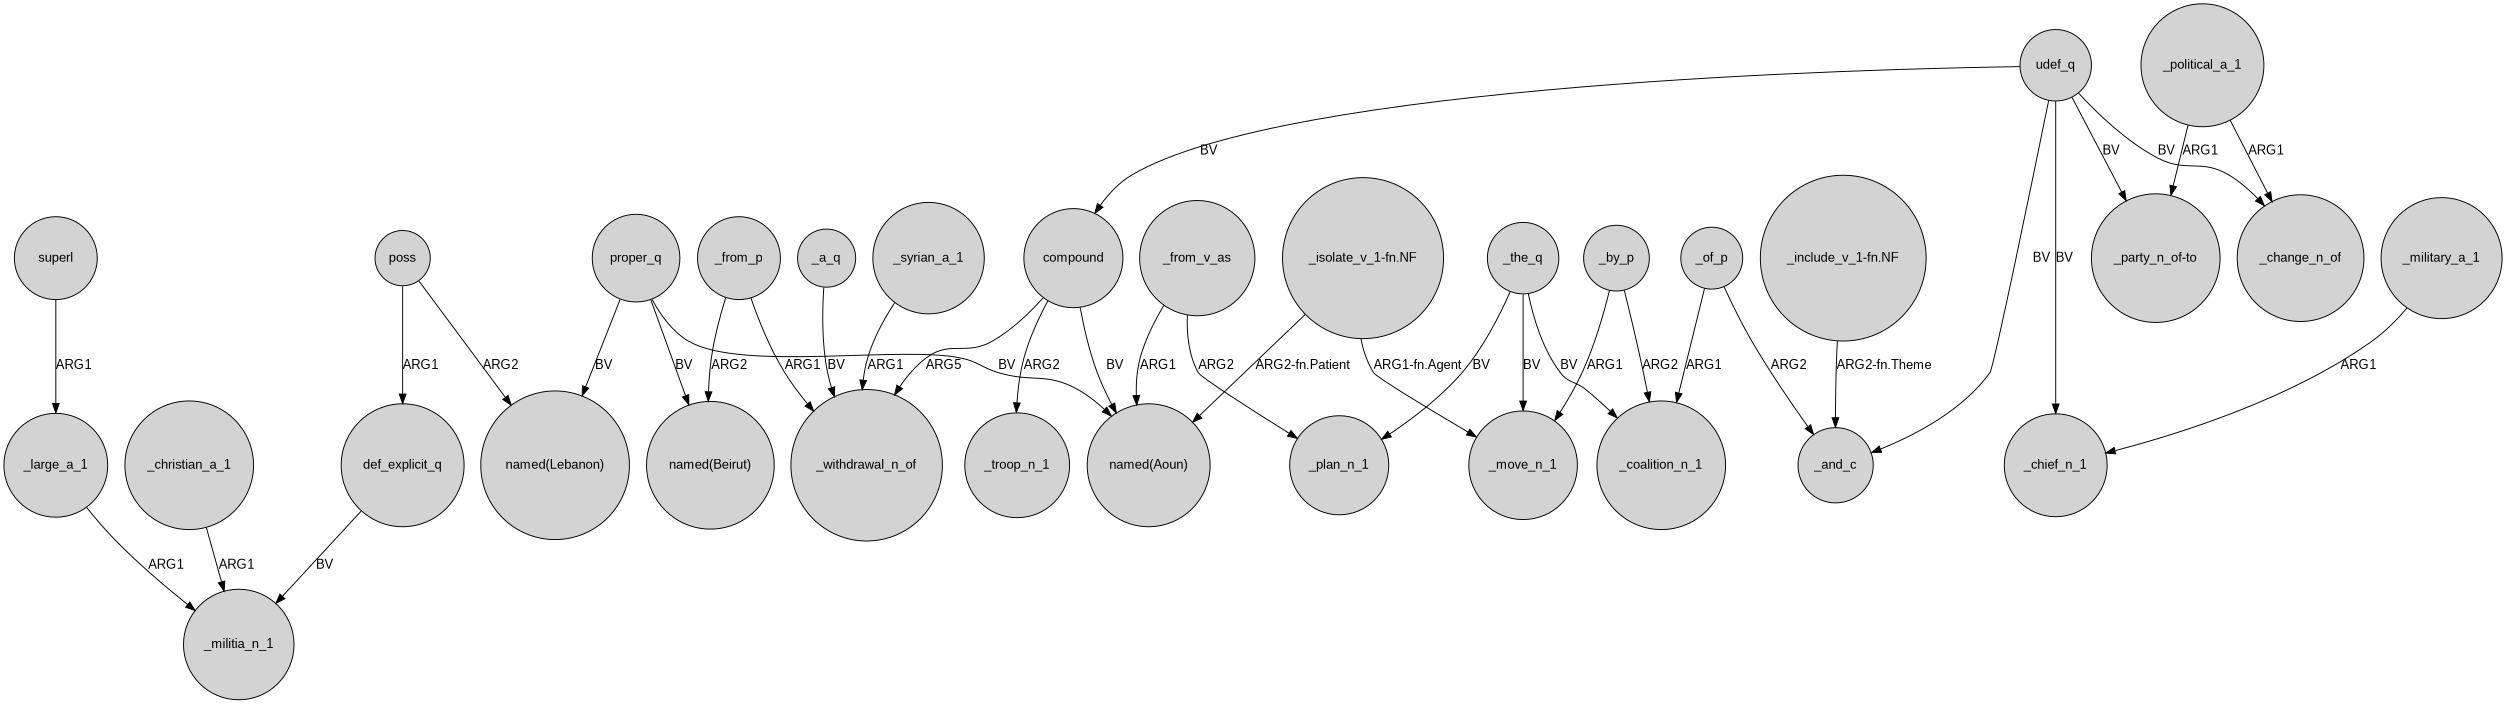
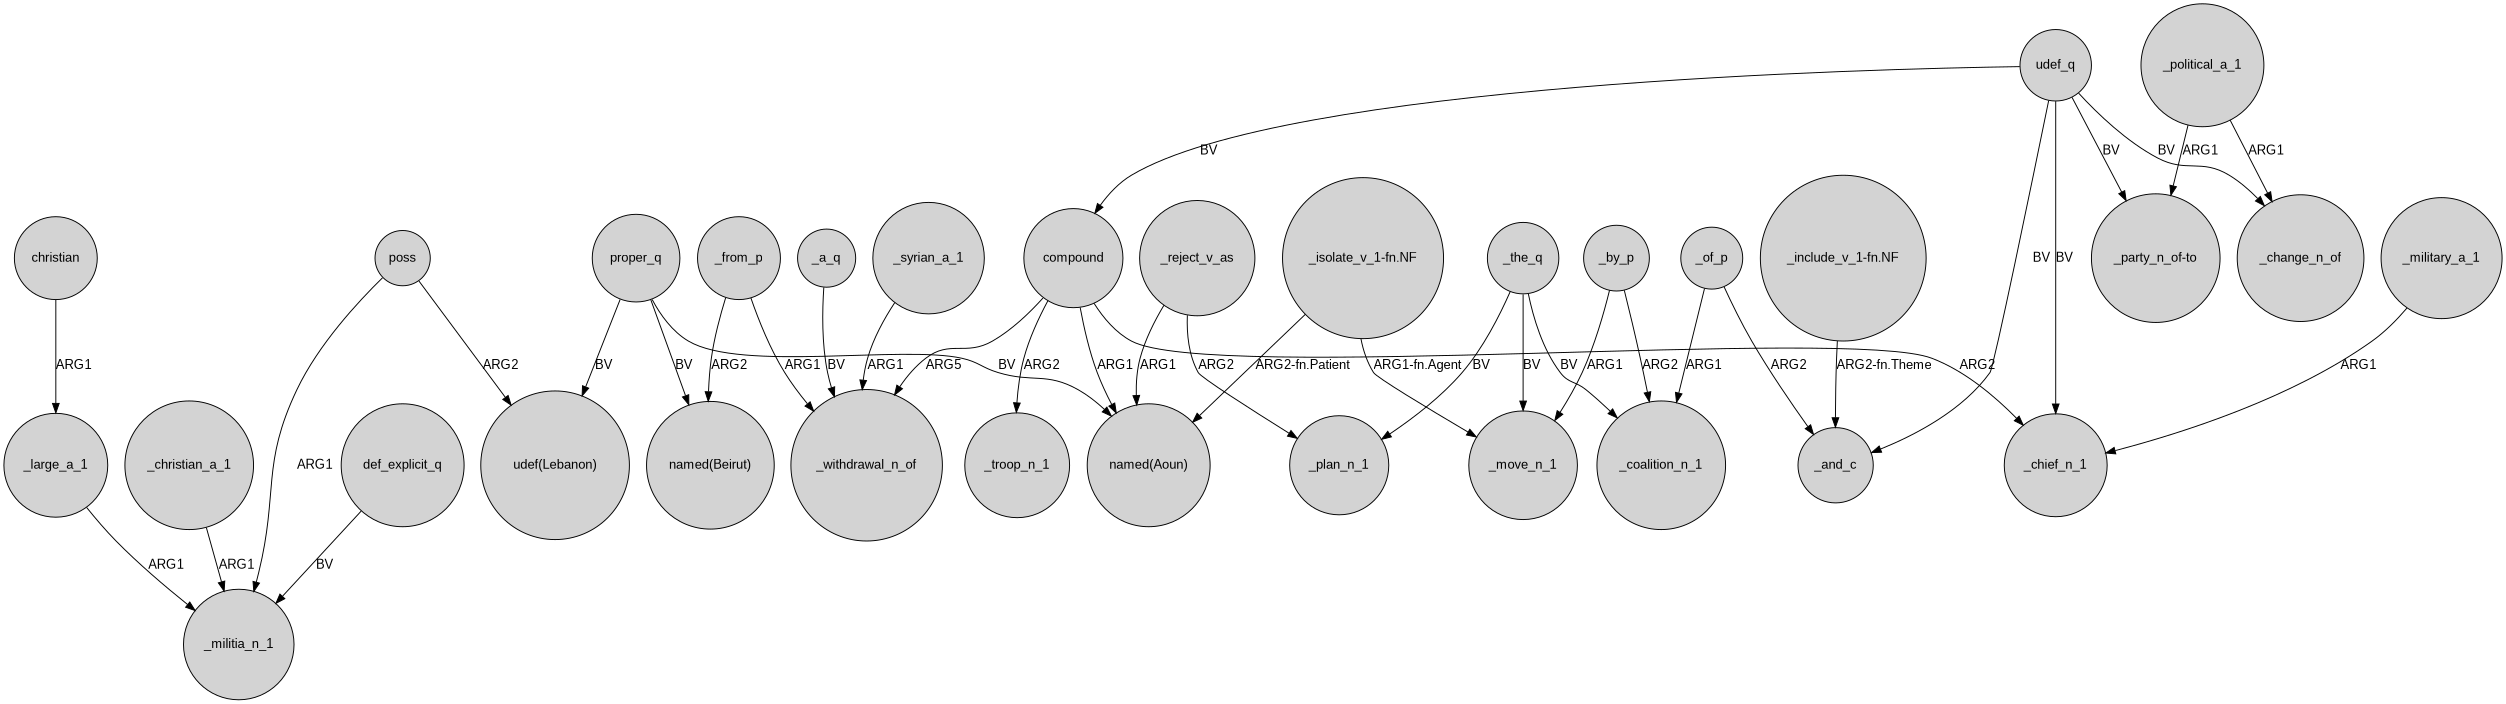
node "superl": label "superl" -> "christian"
node "_from_v_as": label "_from_v_as" -> "_reject_v_as"
edge "poss" -> "def_explicit_q": now "poss" -> "_militia_n_1"
edge "compound" -> "_chief_n_1": added, label "ARG2"
edge "compound" -> "named(Aoun)": label "BV" -> "ARG1"
node "named(Lebanon)": label "named(Lebanon)" -> "udef(Lebanon)"
